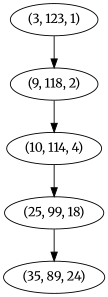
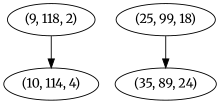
node "(3, 123, 1)": removed
edge "(10, 114, 4)" -> "(25, 99, 18)": removed
